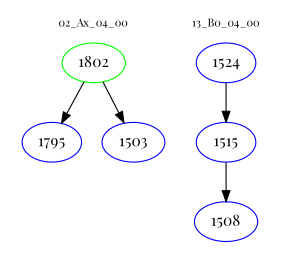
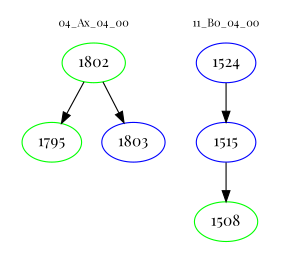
cluster "02_Ax_04_00": label "02_Ax_04_00" -> "04_Ax_04_00"
cluster "13_B0_04_00": label "13_B0_04_00" -> "11_B0_04_00"
node "1795": color blue -> green
node "1503": label "1503" -> "1803"
node "1508": color blue -> green
